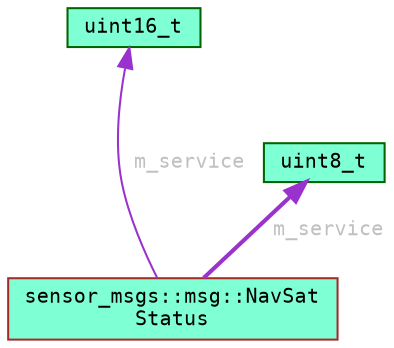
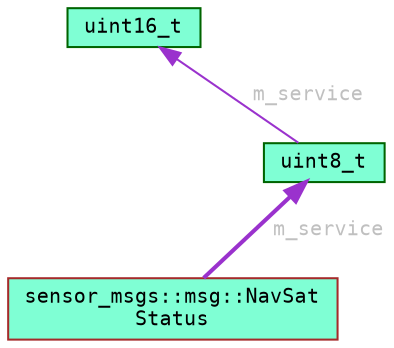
edge "sensor_msgs::msg::NavSat Status" -> "uint16_t": now "uint8_t" -> "uint16_t"
